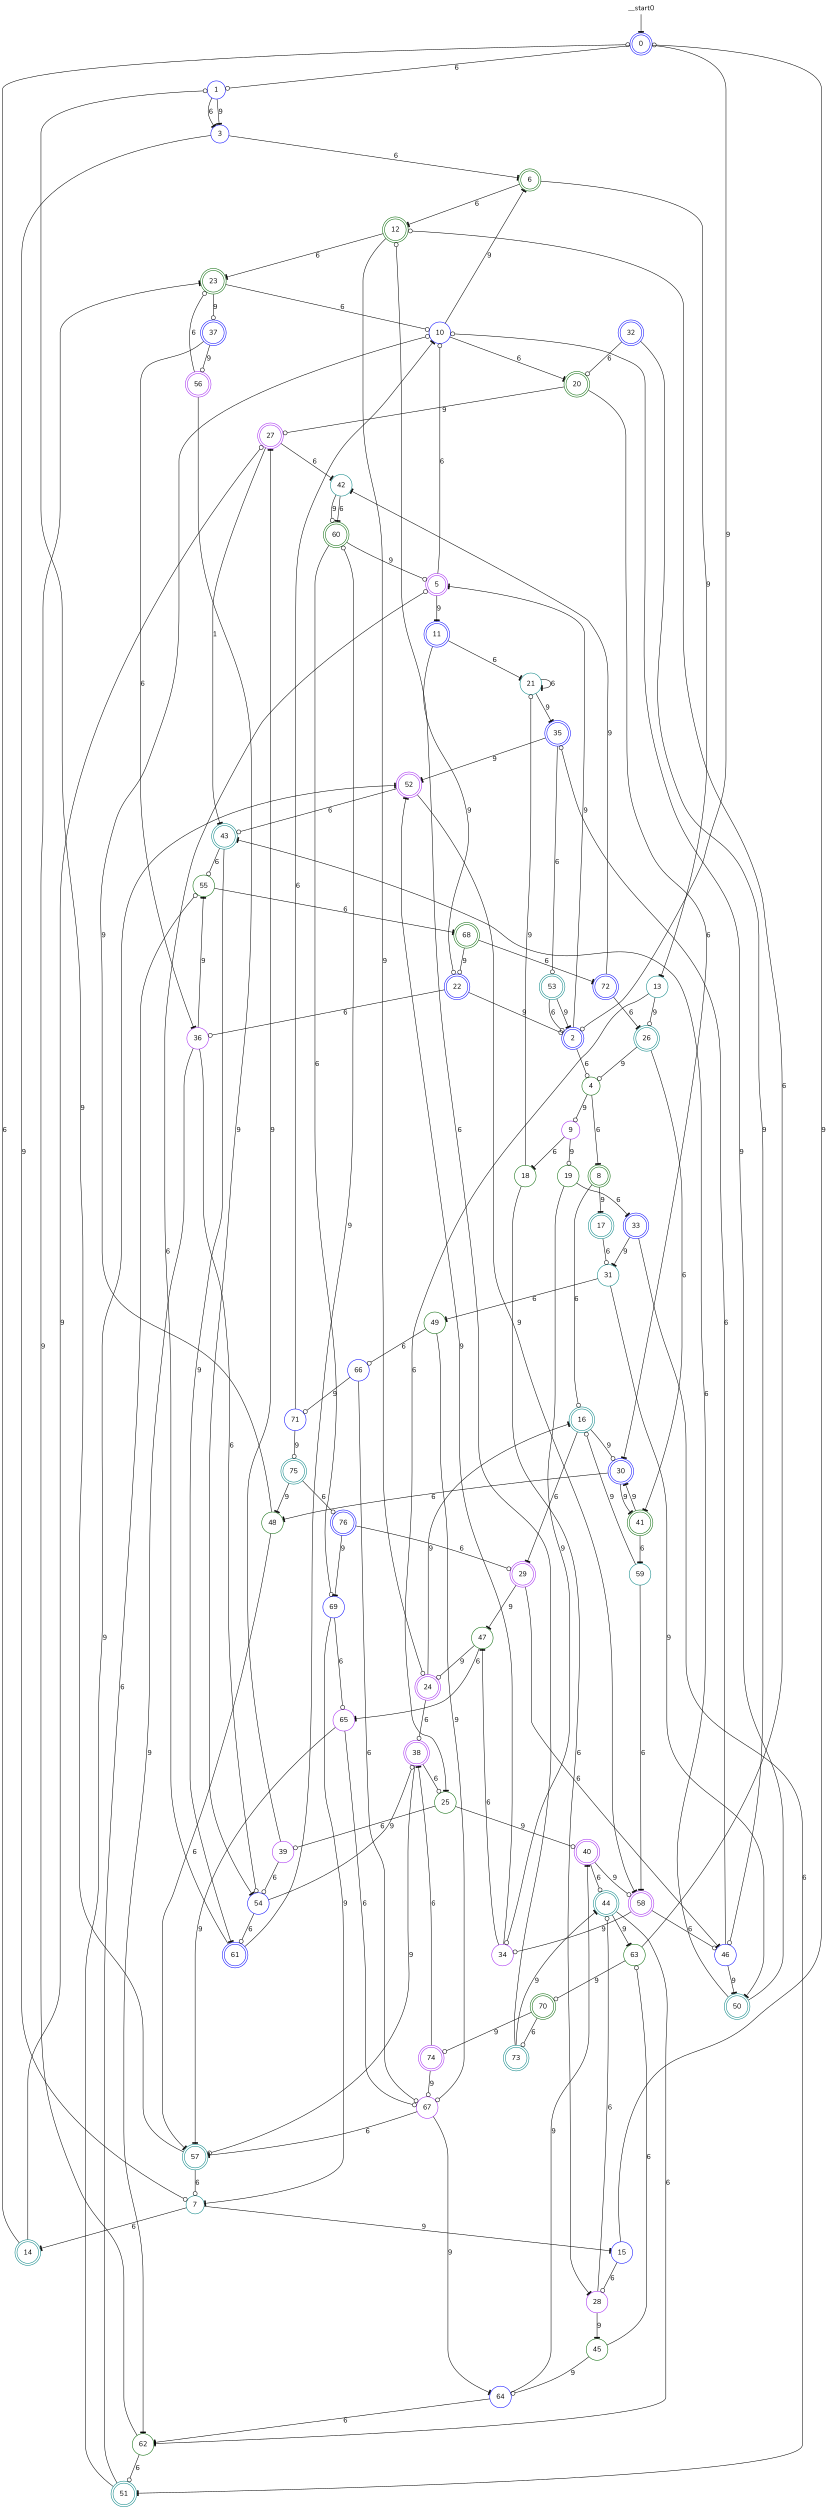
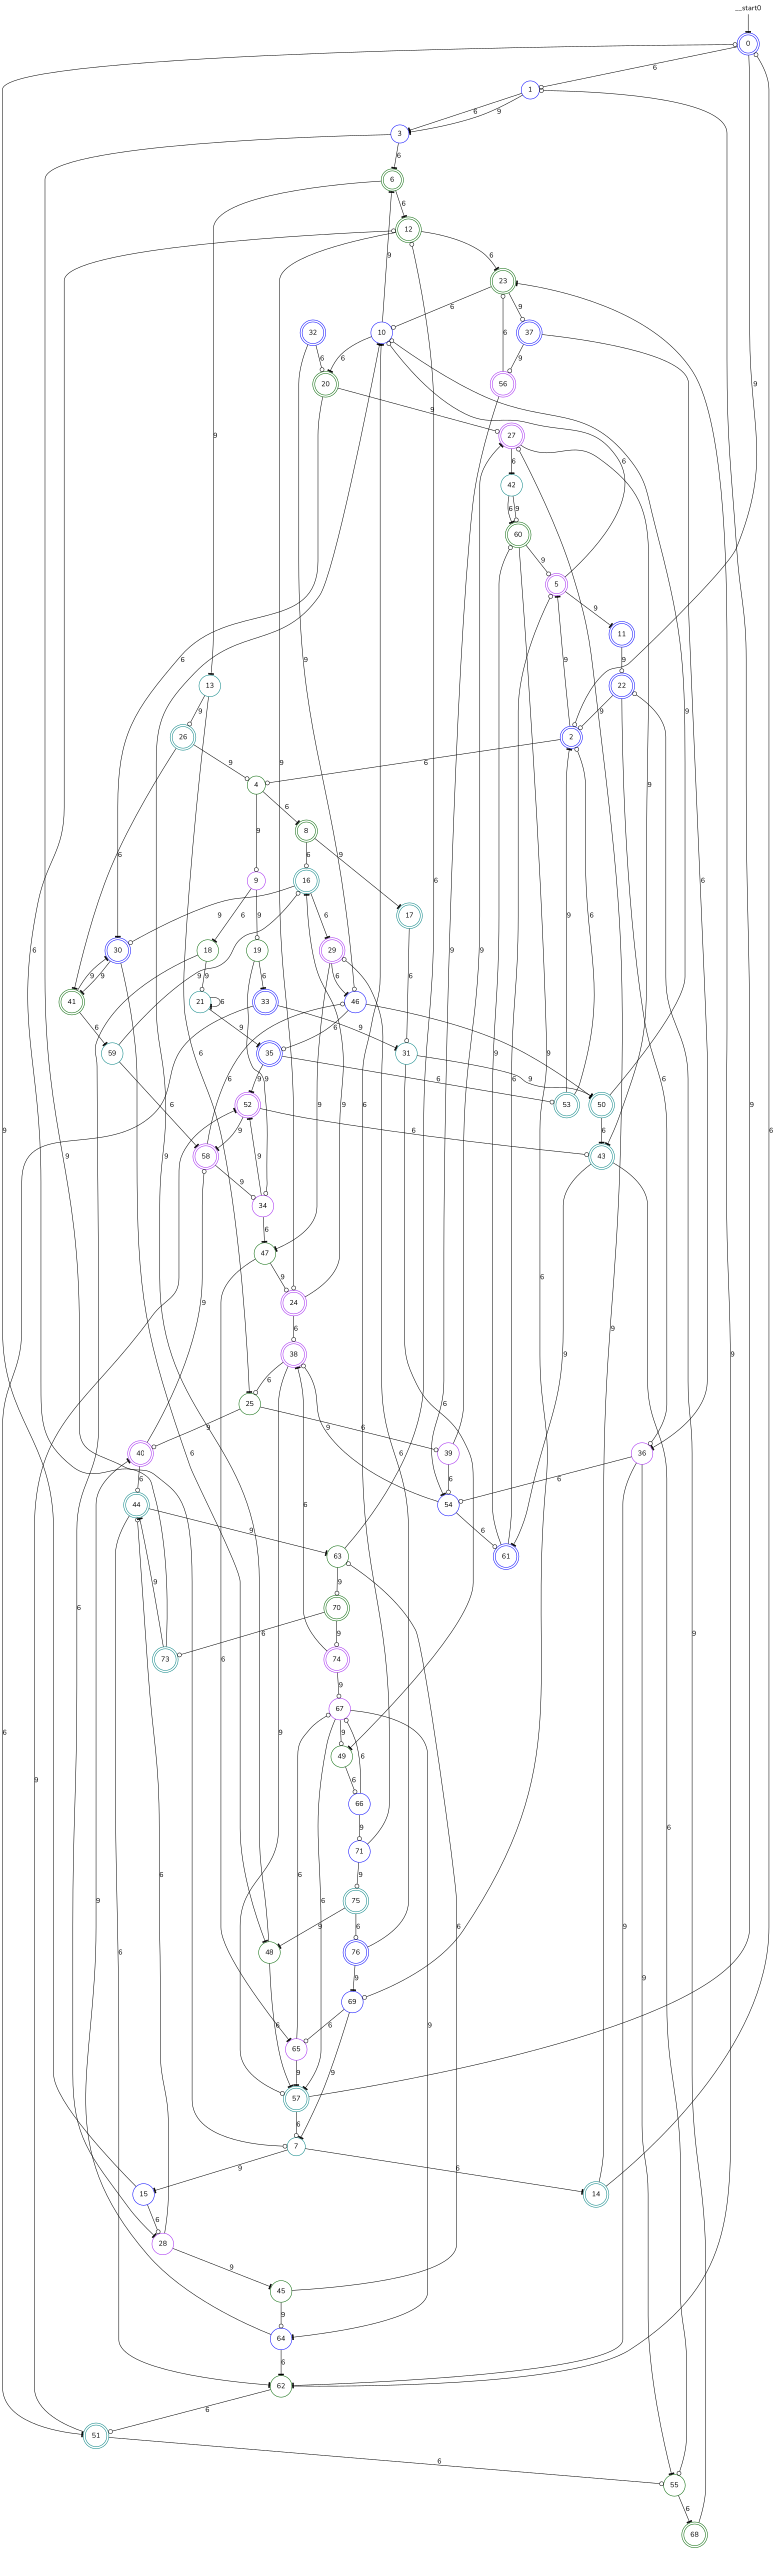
edge "27" -> "43": label "1" -> "9"
edge "11" -> "21": removed, label "6"
edge "48" -> "10": arrowhead odot -> tee
node "72": removed
edge "49" -> "67": reversed
